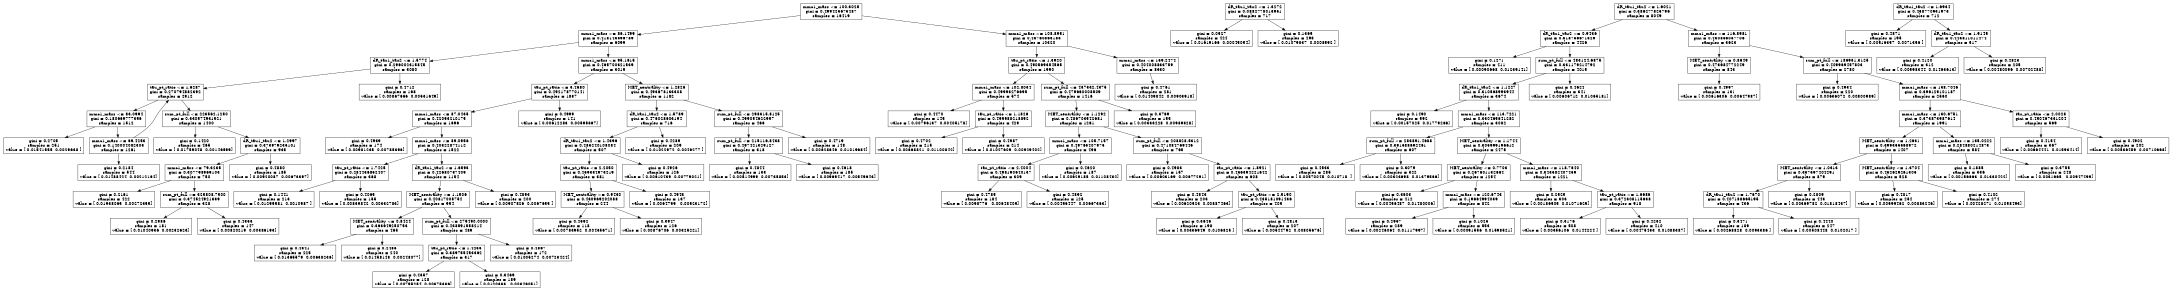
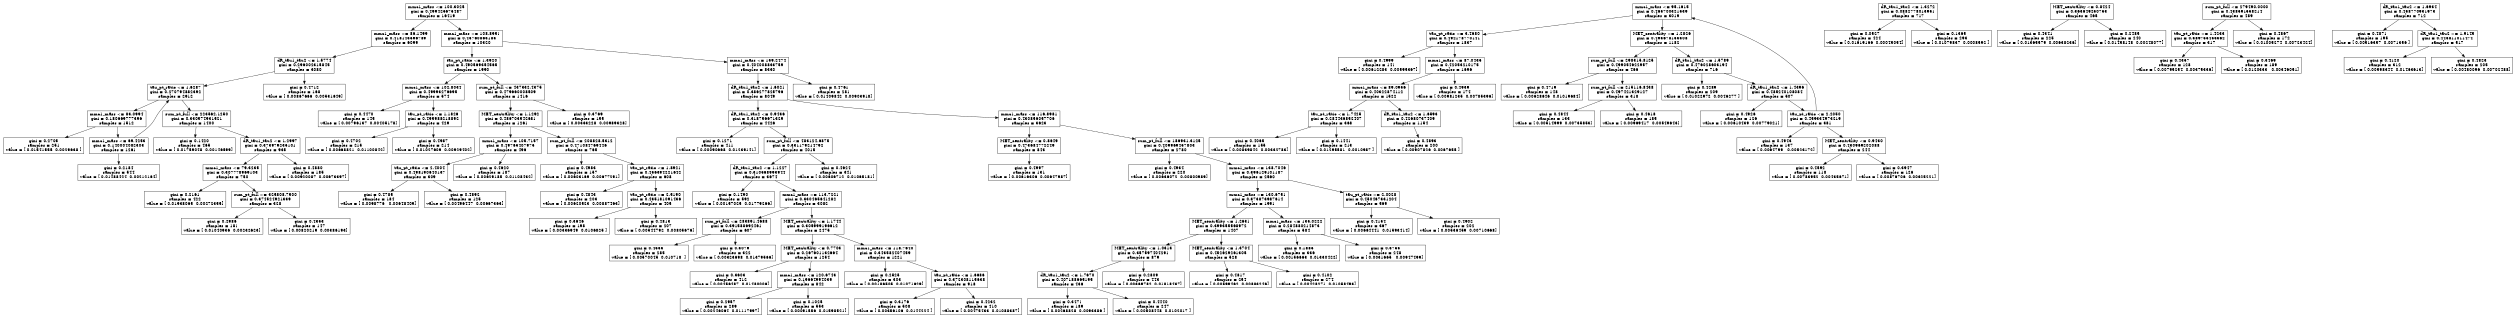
edge "mmc1_mass <= 86.1499 gini = 0.418143596789 samples = 6099" -> "mmc1_mass <= 95.1615 gini = 0.465700321539 samples = 3019": now "tau_pt_ratio <= 2.2050 gini = 0.459334973219 samples = 381" -> "mmc1_mass <= 95.1615 gini = 0.465700321539 samples = 3019"
edge "mmc1_mass <= 159.2474 gini = 0.404008833759 samples = 8330" -> "dR_tau1_tau2 <= 1.6021 gini = 0.386277825796 samples = 8049": added
node "mmc1_mass <= 79.3235 gini = 0.307798969103 samples = 750": label "mmc1_mass <= 79.3235 gini = 0.307798969103 samples = 750" -> "mmc1_mass <= 79.3235 gini = 0.307778969103 samples = 750"
node "MET_centrality <= 1.1506 gini = 0.40817005754 samples = 954": removed
